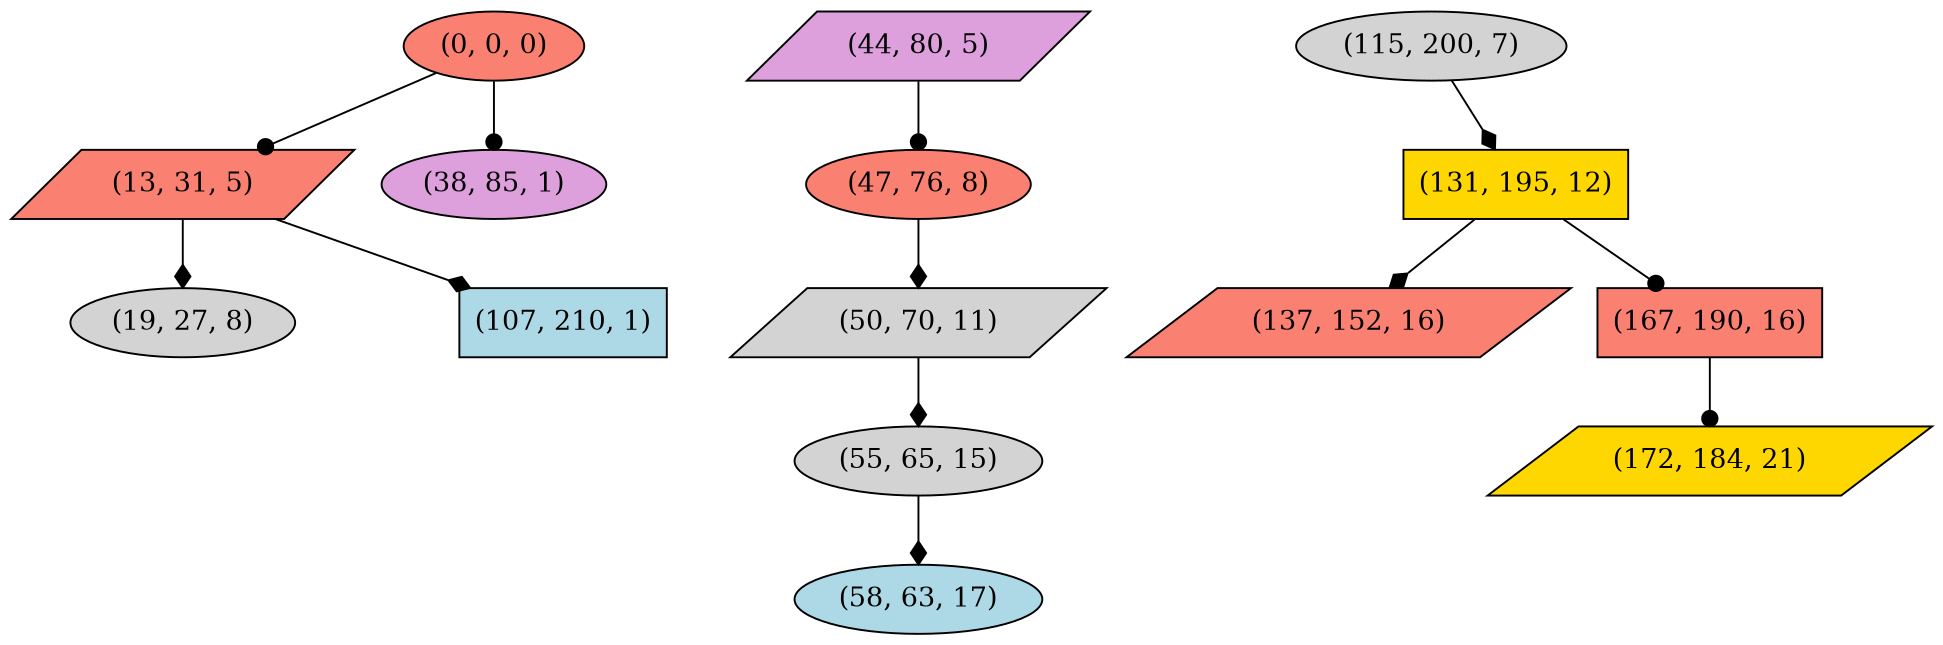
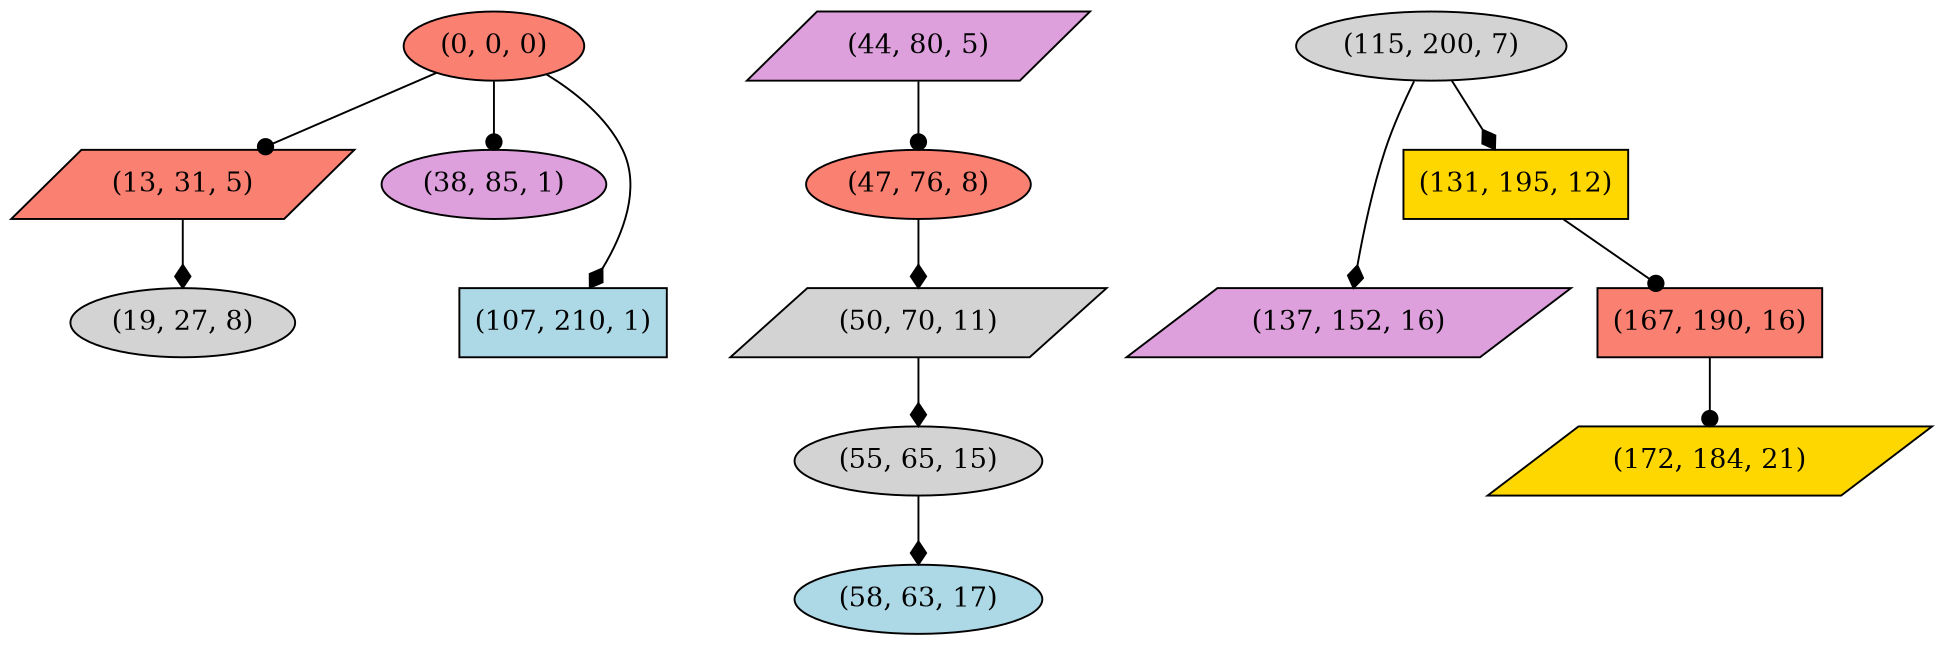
edge "(131, 195, 12)" -> "(137, 152, 16)": now "(115, 200, 7)" -> "(137, 152, 16)"
edge "(13, 31, 5)" -> "(107, 210, 1)": now "(0, 0, 0)" -> "(107, 210, 1)"
node "(137, 152, 16)": fillcolor salmon -> plum
